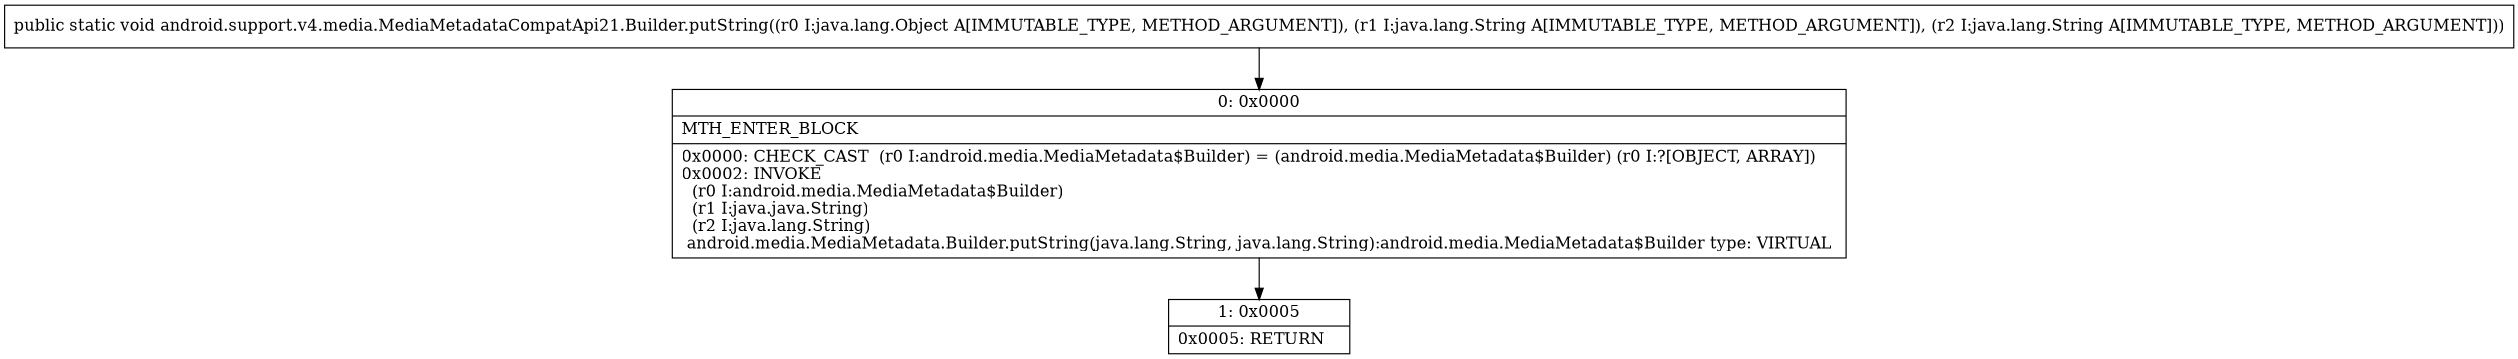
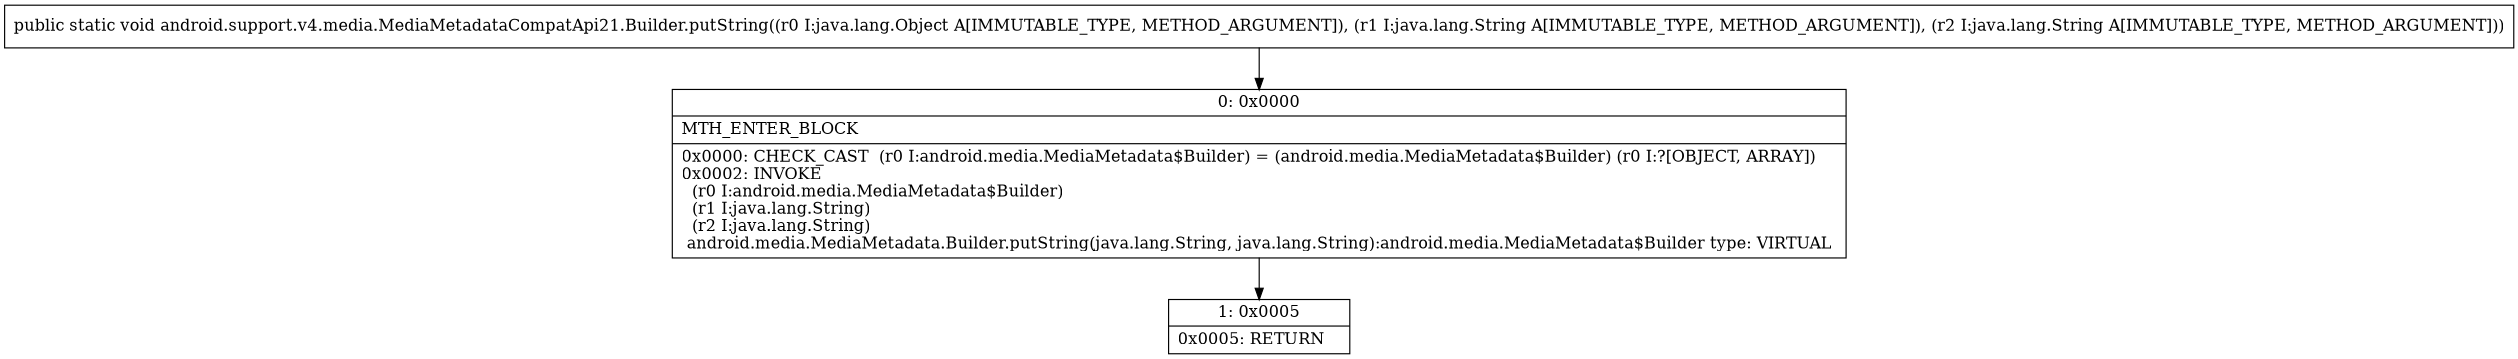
node "0: 0x0000": text "(r1 I:java.java.String)" -> "(r1 I:java.lang.String)"
